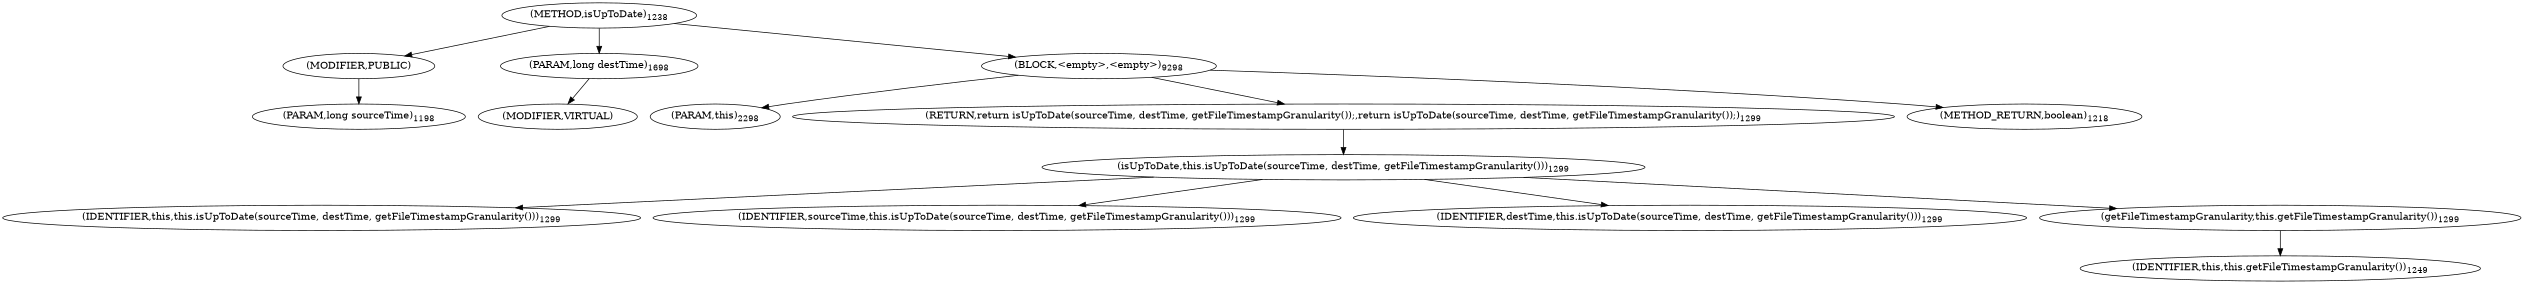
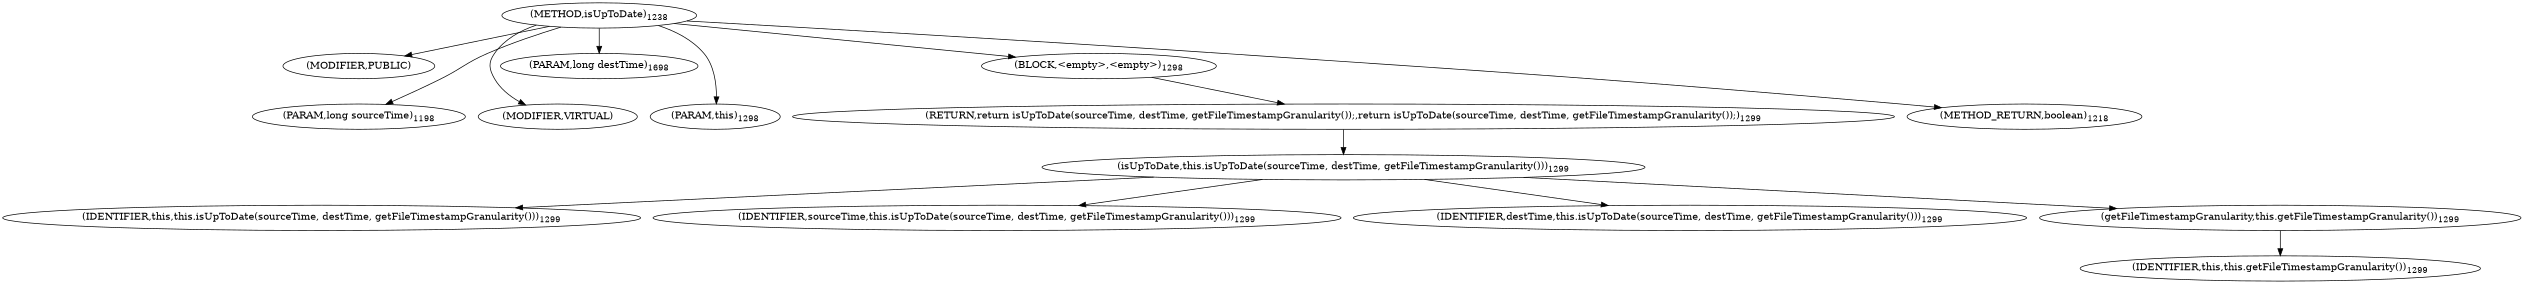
node "(BLOCK,<empty>,<empty>)": text "9298" -> "1298"
edge "(BLOCK,<empty>,<empty>)" -> "(METHOD_RETURN,boolean)": now "(METHOD,isUpToDate)" -> "(METHOD_RETURN,boolean)"
edge "(MODIFIER,PUBLIC)" -> "(PARAM,long sourceTime)": now "(METHOD,isUpToDate)" -> "(PARAM,long sourceTime)"
edge "(PARAM,long destTime)" -> "(MODIFIER,VIRTUAL)": now "(METHOD,isUpToDate)" -> "(MODIFIER,VIRTUAL)"
edge "(BLOCK,<empty>,<empty>)" -> "(PARAM,this)": now "(METHOD,isUpToDate)" -> "(PARAM,this)"
node "(PARAM,this)": text "2298" -> "1298"
node "(IDENTIFIER,this,this.getFileTimestampGranularity())": text "1249" -> "1299"
